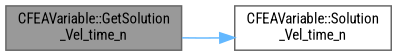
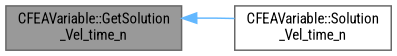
edge "CFEAVariable::GetSolution _Vel_time_n" -> "CFEAVariable::Solution _Vel_time_n": reversed
